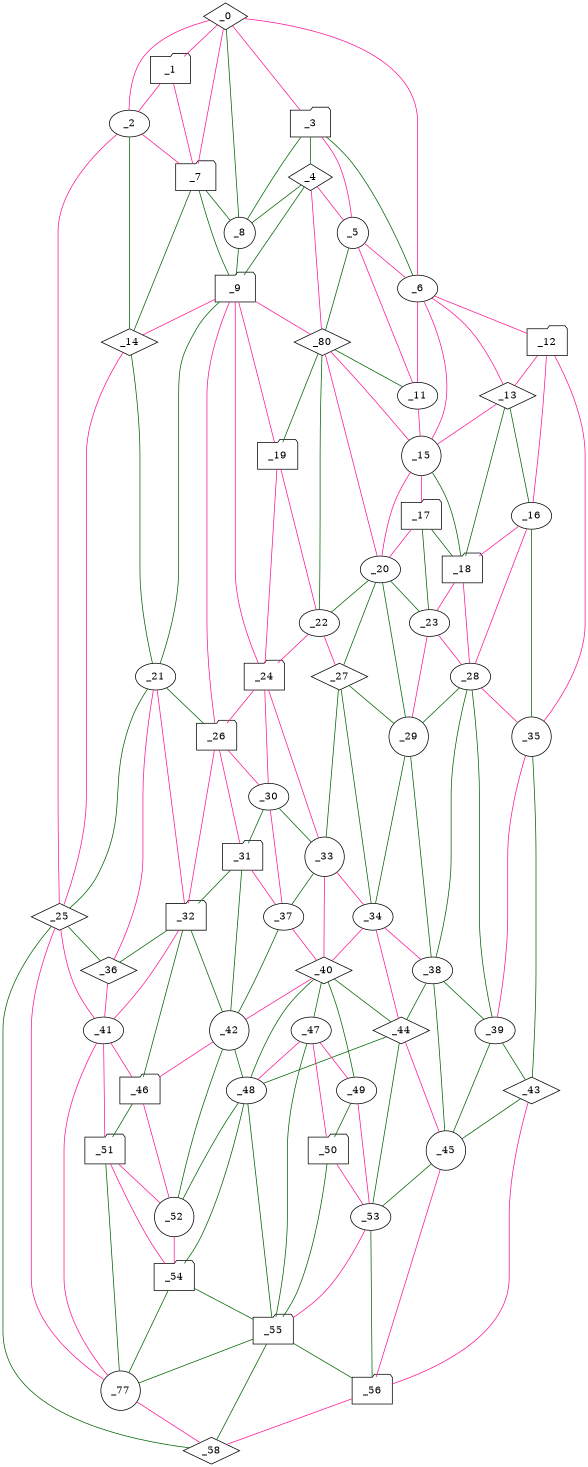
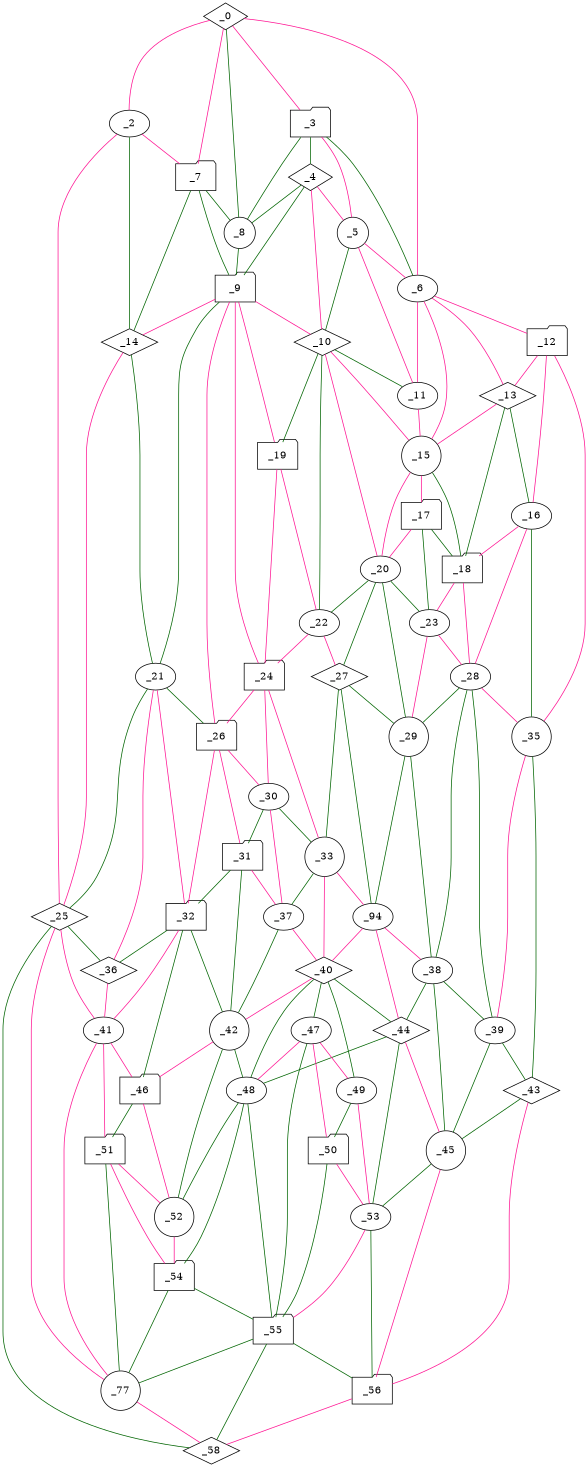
node "_1": removed
node "_80": label "_80" -> "_10"
node "_34": label "_34" -> "_94"
